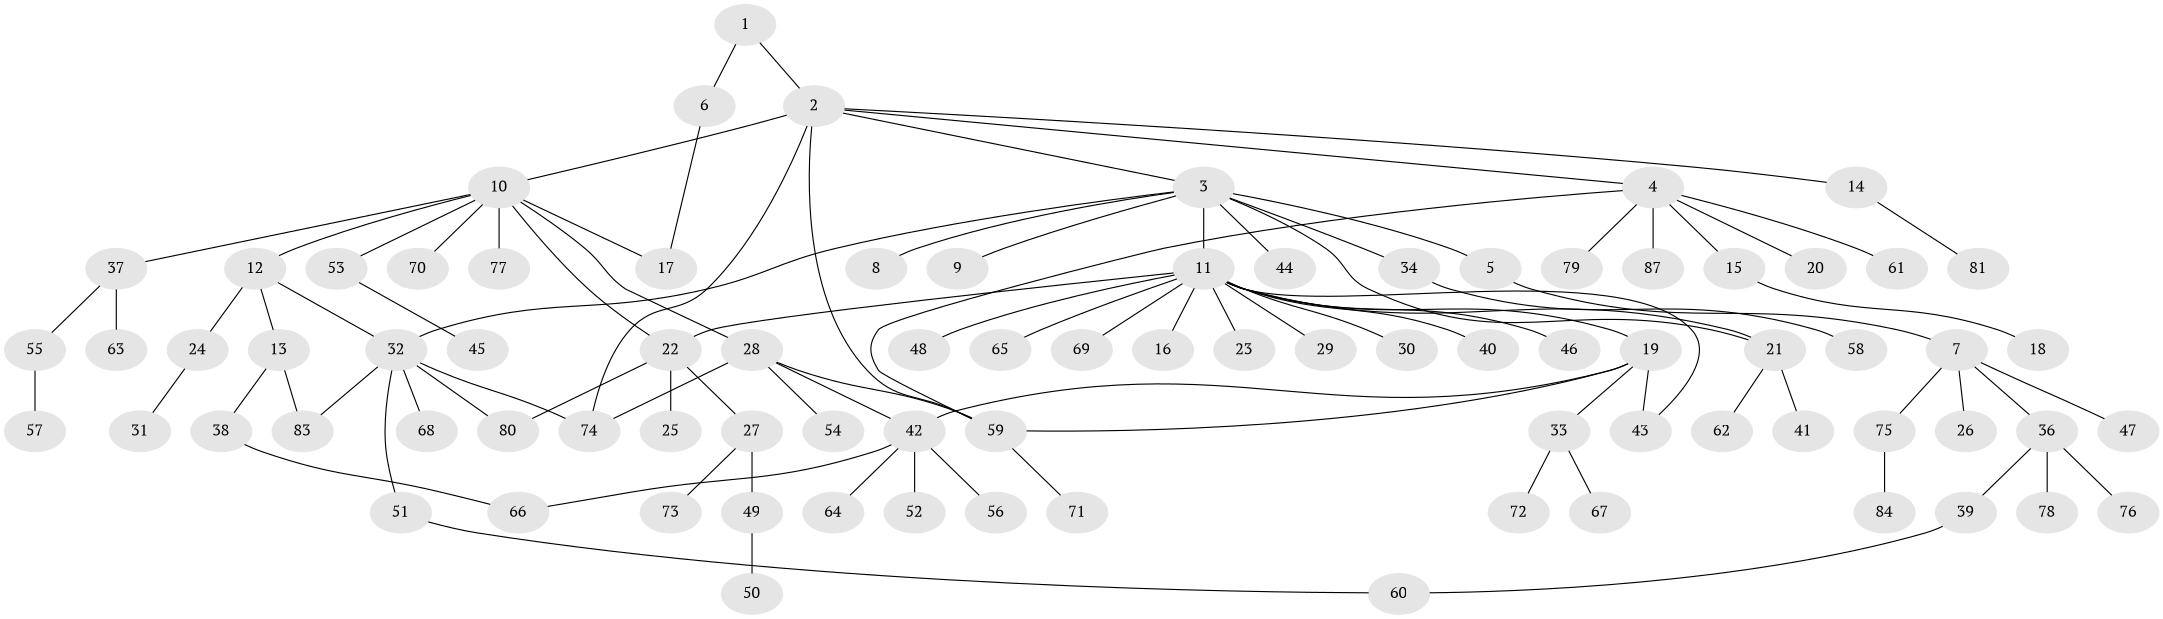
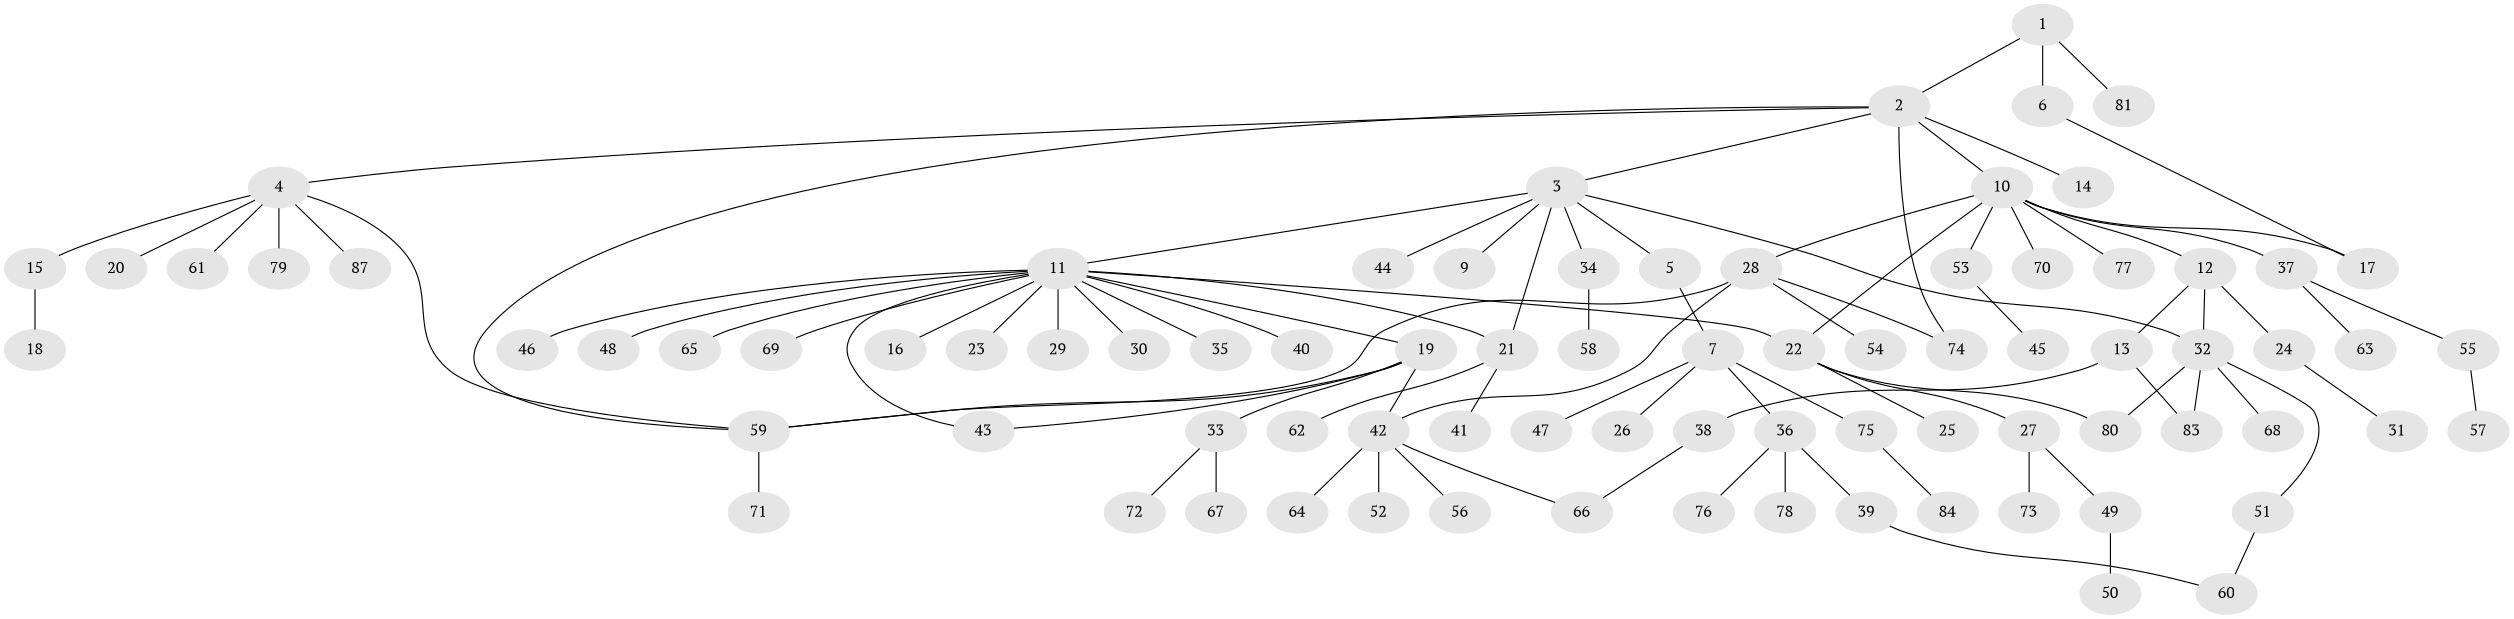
edge "14" -- "81": now "1" -- "81"
node "8": removed
node "35": added
edge "32" -- "74": removed
